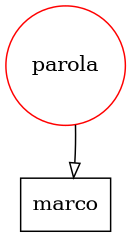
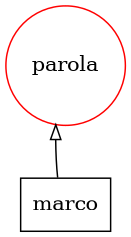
edge "parola" -> "marco": reversed
